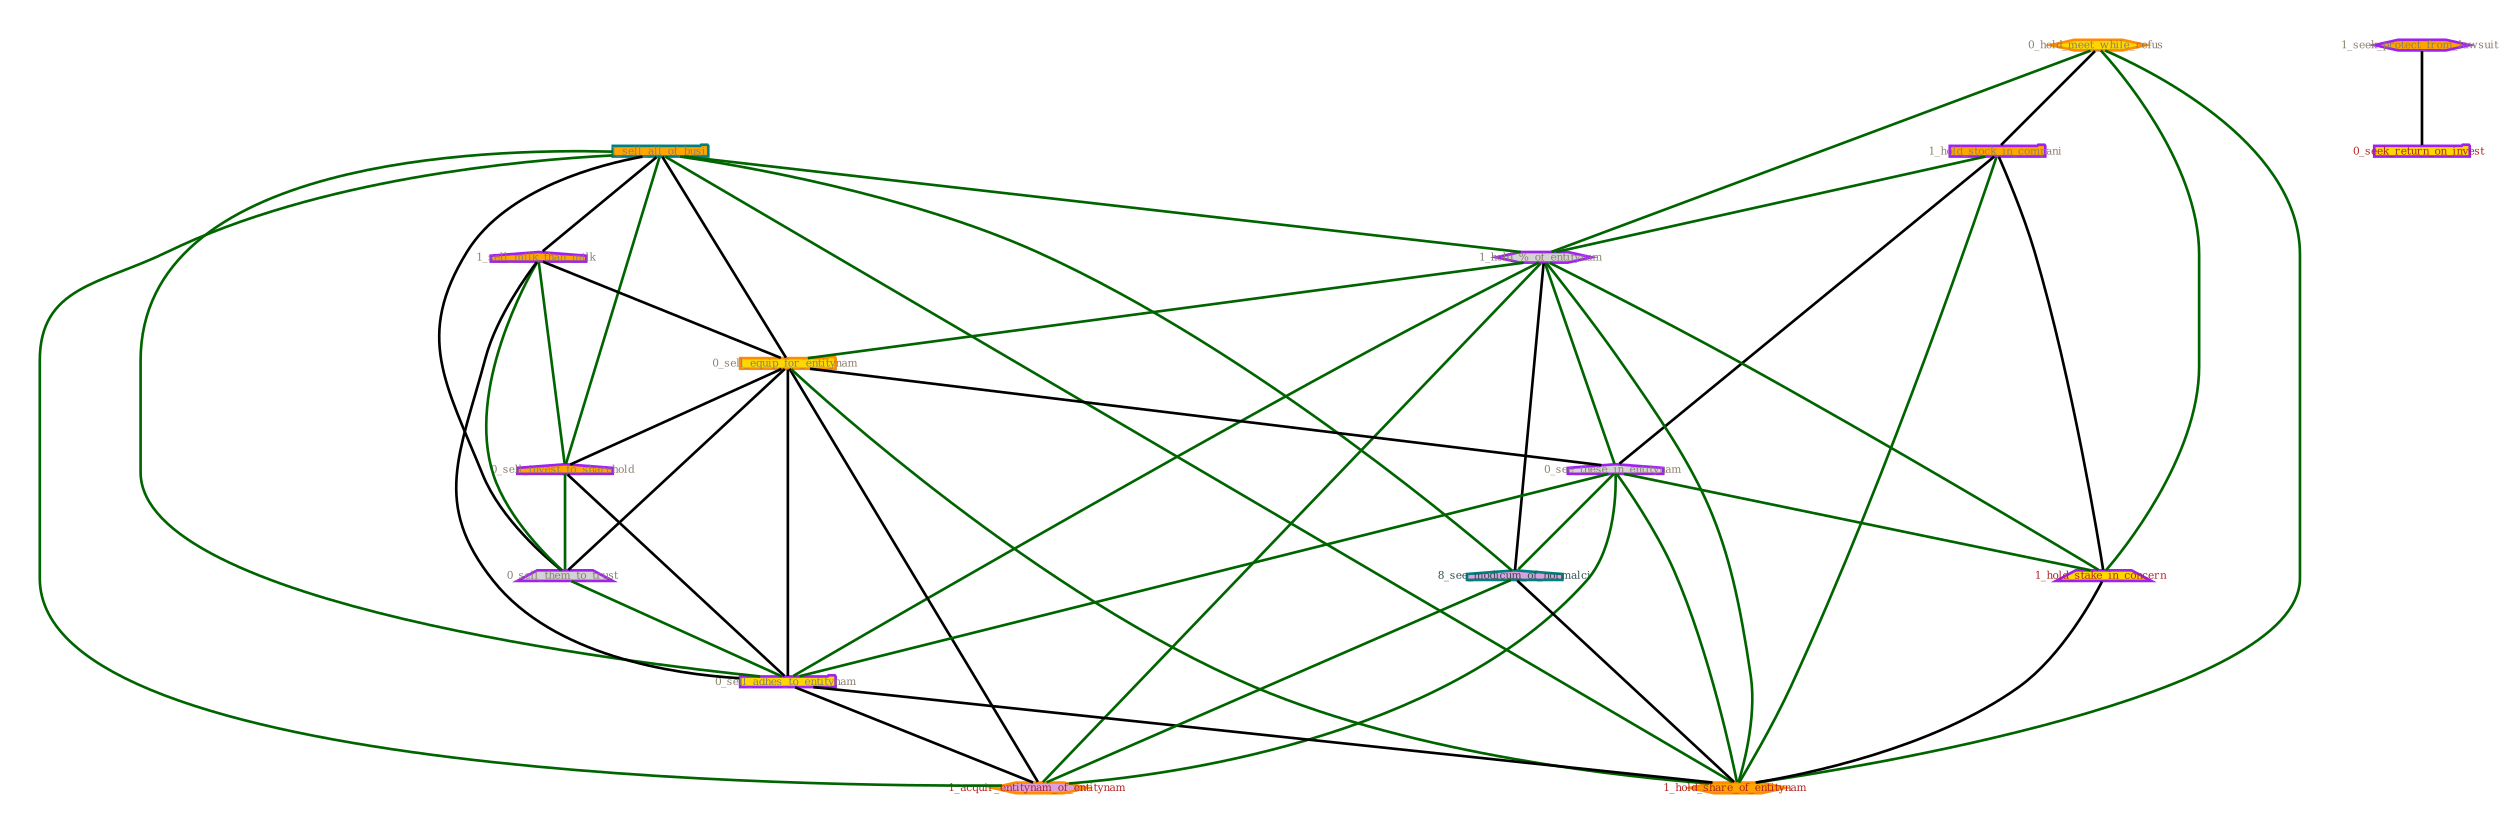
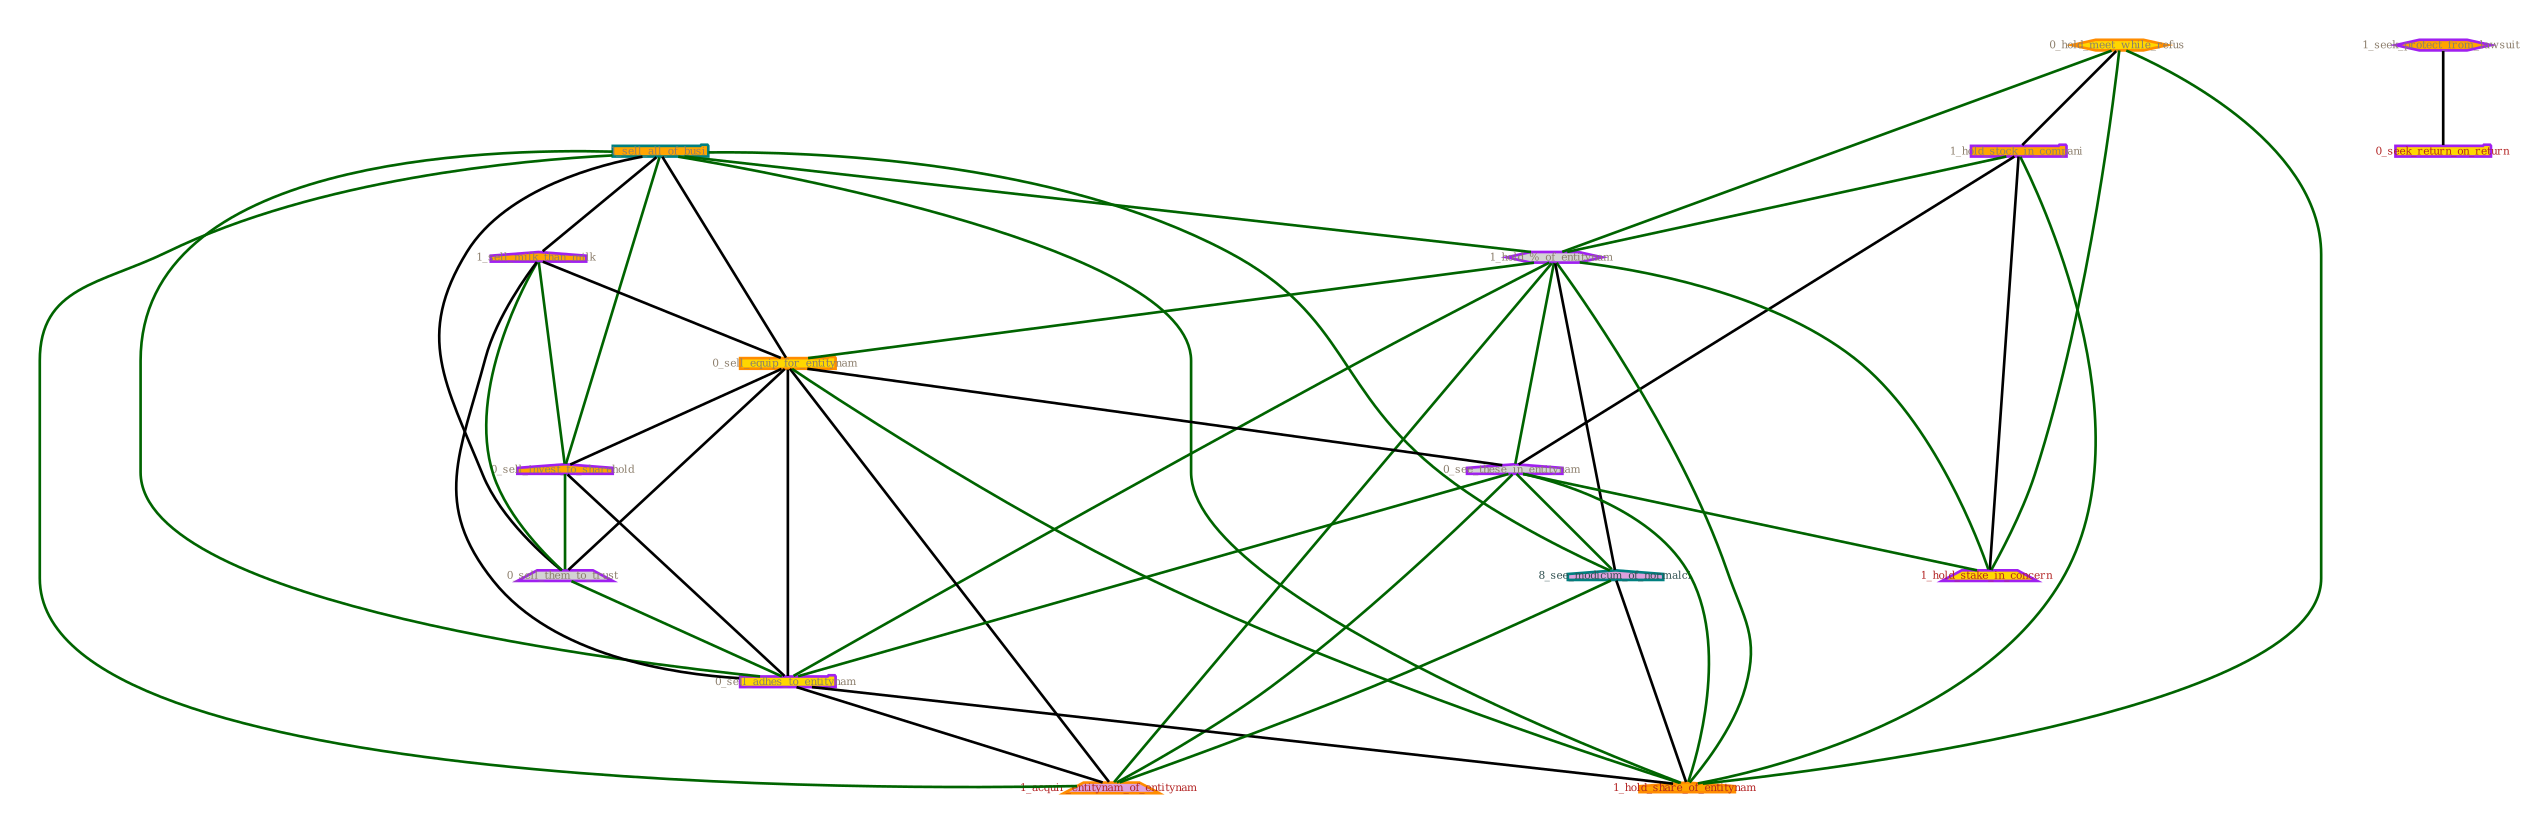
node "0_seek_return_on_invest": label "0_seek_return_on_invest" -> "0_seek_return_on_return"
edge "1_hold_stake_in_concern" -- "1_hold_share_of_entitynam": removed
node "1_acquir_entitynam_of_entitynam": shape hexagon -> trapezium
node "1_hold_share_of_entitynam": shape hexagon -> house
